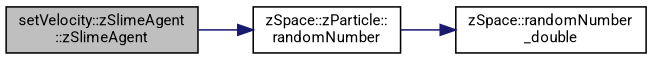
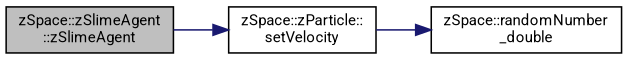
node "setVelocity::zSlimeAgent ::zSlimeAgent": label "setVelocity::zSlimeAgent ::zSlimeAgent" -> "zSpace::zSlimeAgent ::zSlimeAgent"
node "zSpace::zParticle:: randomNumber": label "zSpace::zParticle:: randomNumber" -> "zSpace::zParticle:: setVelocity"
